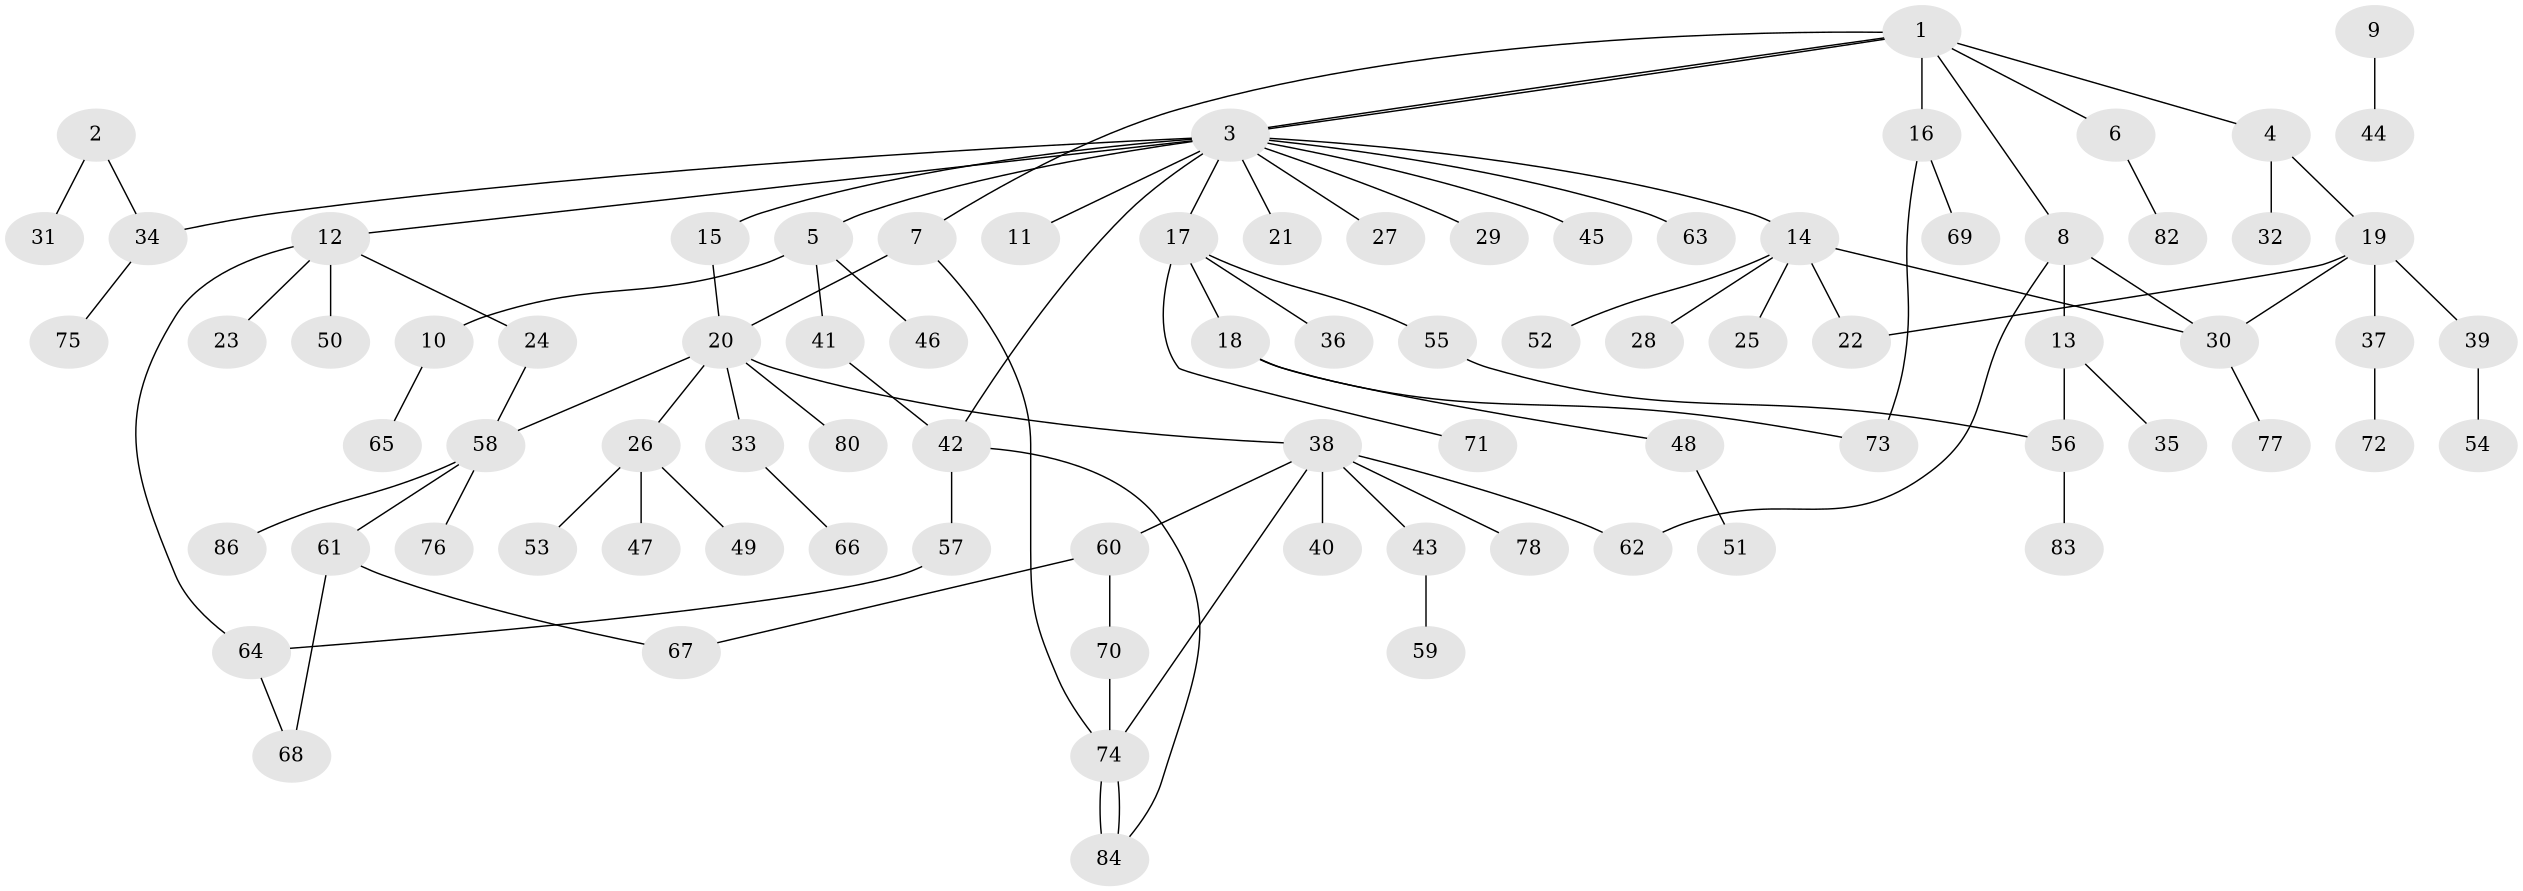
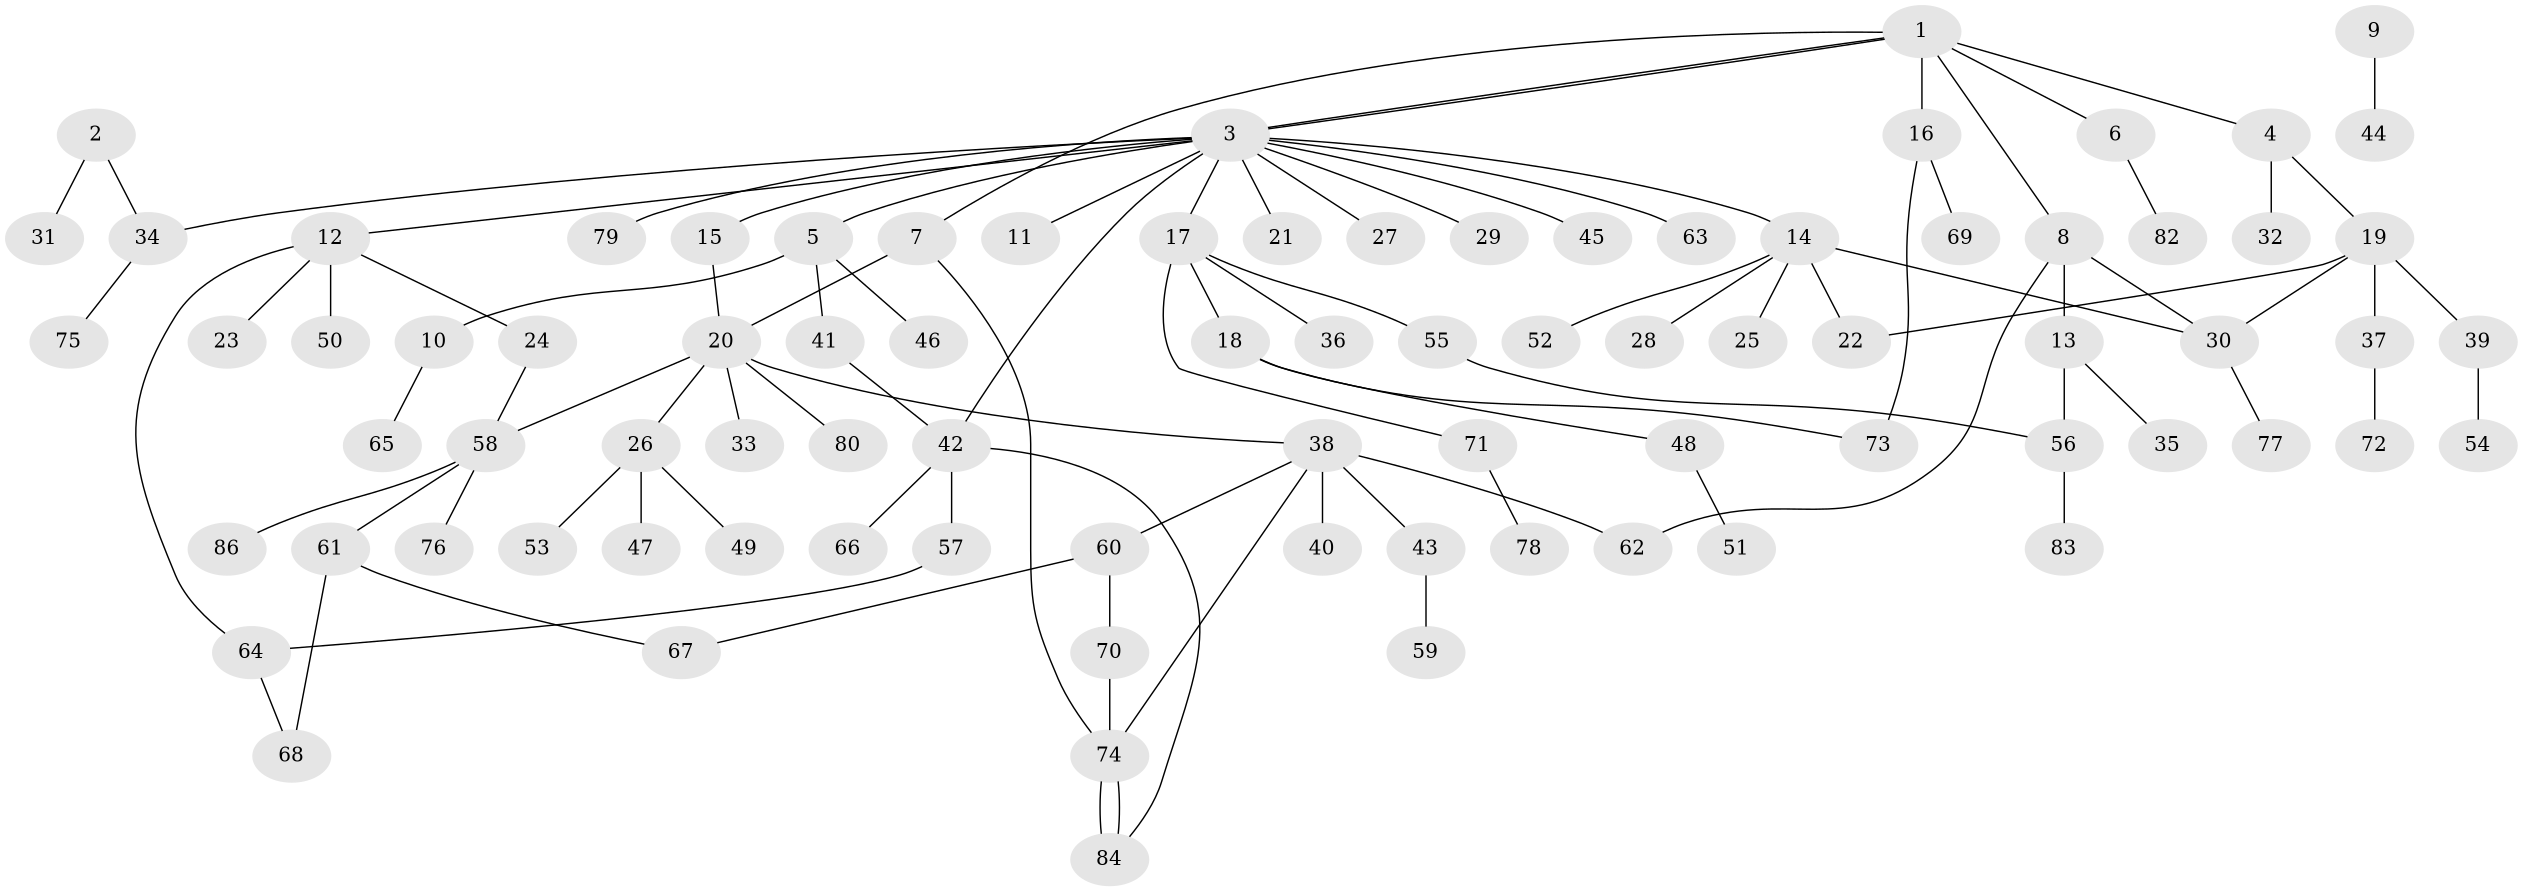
node "79": added
edge "33" -- "66": now "42" -- "66"
edge "38" -- "78": now "71" -- "78"
